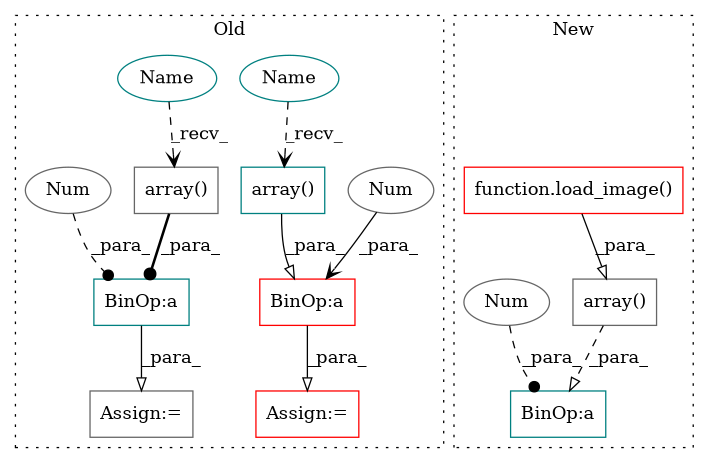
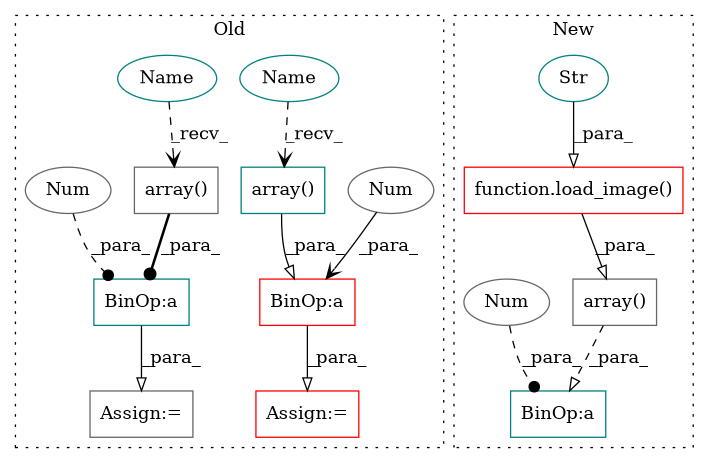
node "Str": added
